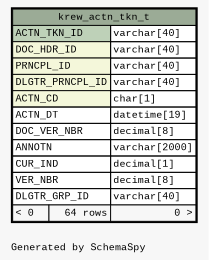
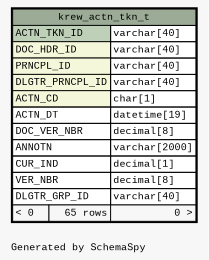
node "krew_actn_tkn_t": text "64 rows" -> "65 rows"
